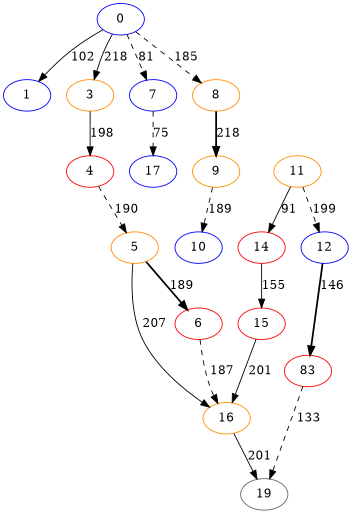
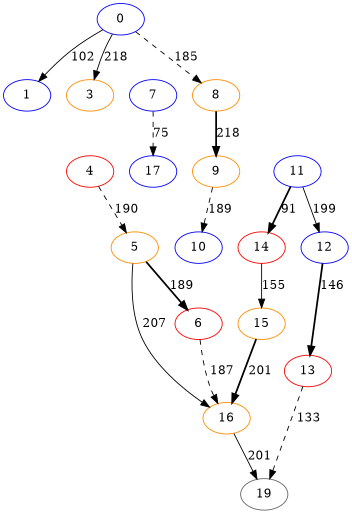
edge "0" -> "7": removed, label "81"
edge "3" -> "4": removed, label "198"
node "11": color darkorange -> blue
edge "11" -> "12": style dashed -> solid
edge "11" -> "14": style solid -> bold
node "15": color red -> darkorange
edge "15" -> "16": style solid -> bold
node "83": label "83" -> "13"
